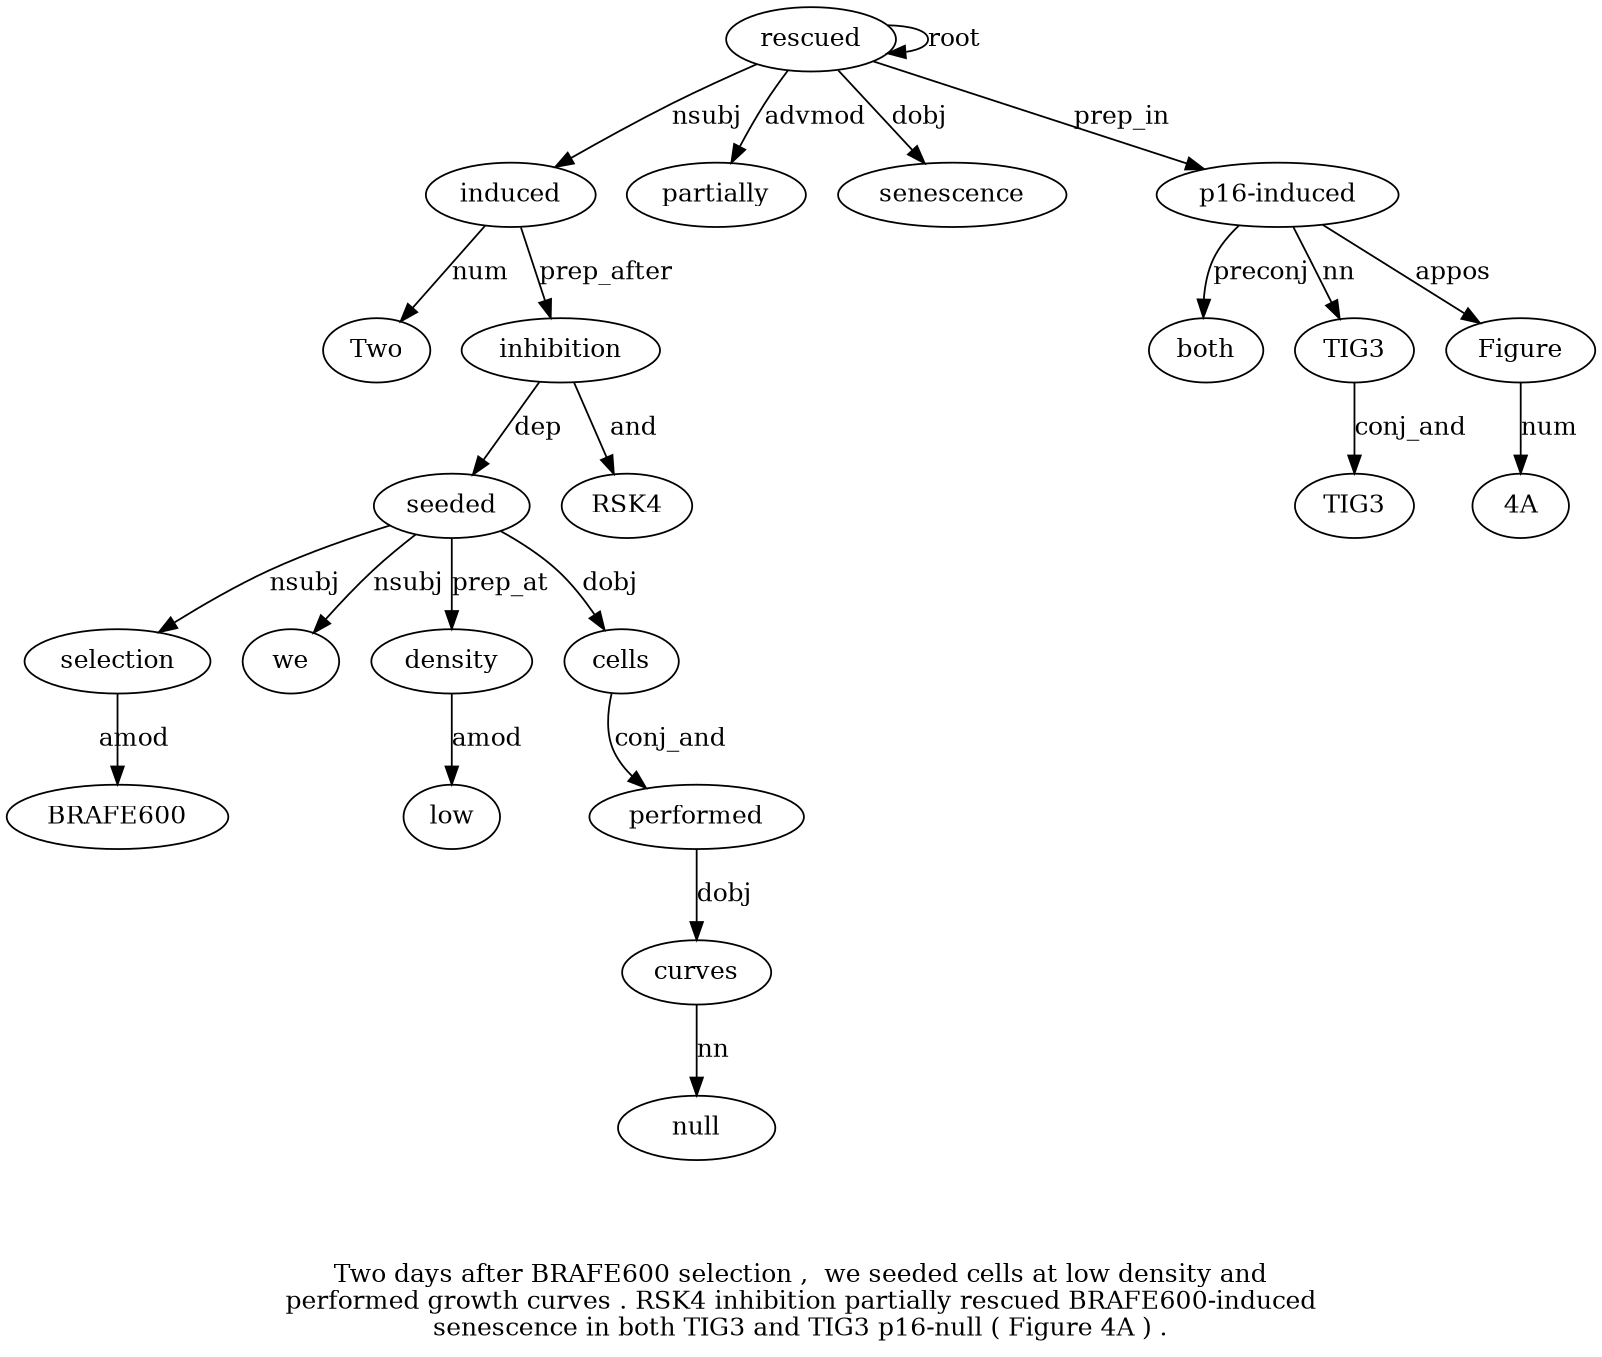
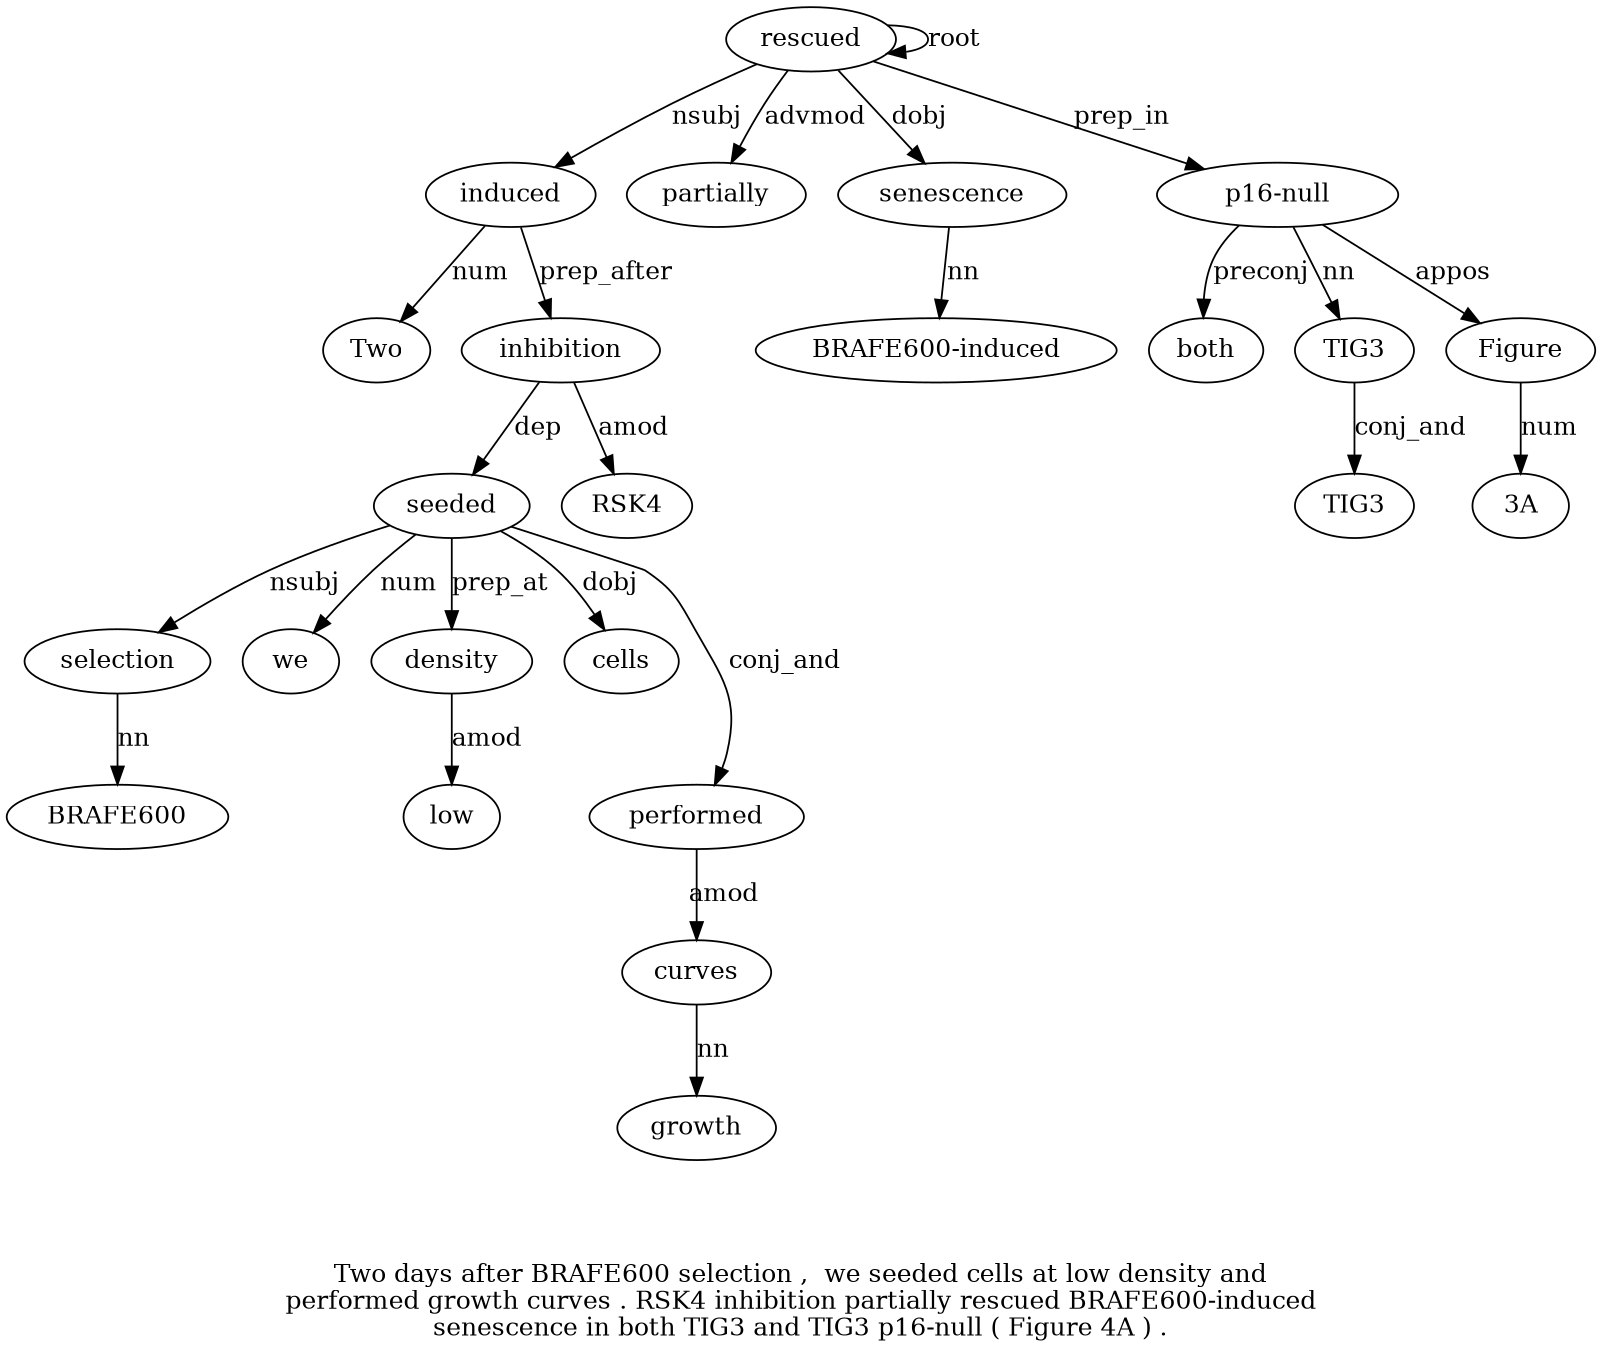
node "p16-induced": label "p16-induced" -> "p16-null"
node "BRAFE600-induced": added
edge "inhibition" -> "RSK4": label "and" -> "amod"
node "4A": label "4A" -> "3A"
edge "seeded" -> "we": label "nsubj" -> "num"
edge "cells" -> "performed": now "seeded" -> "performed"
edge "selection" -> "BRAFE600": label "amod" -> "nn"
edge "performed" -> "curves": label "dobj" -> "amod"
node "null": label "null" -> "growth"
